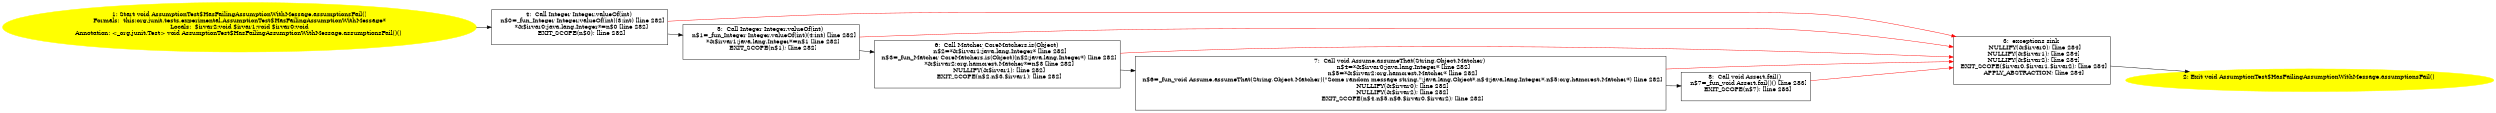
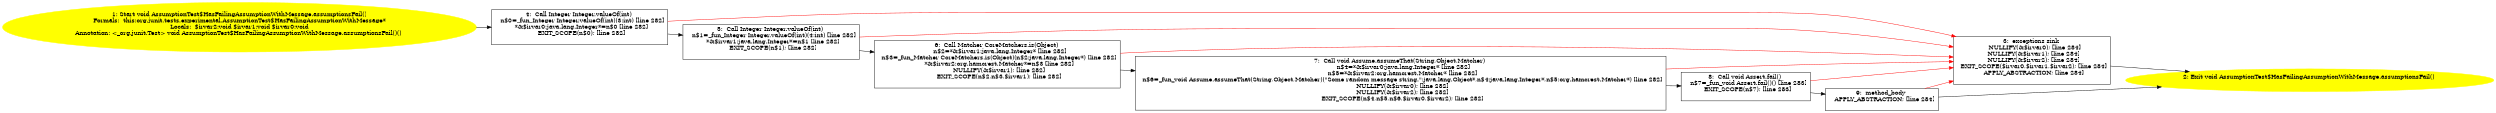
node "9:  method_body APPLY_ABSTRACTION; [line 284]": added
